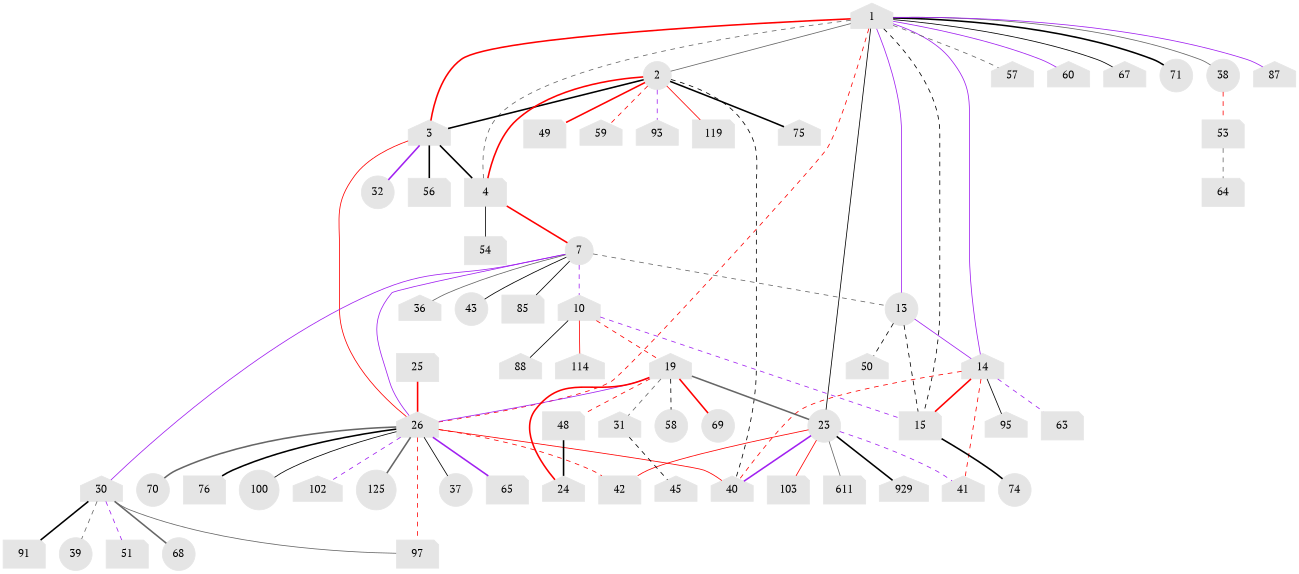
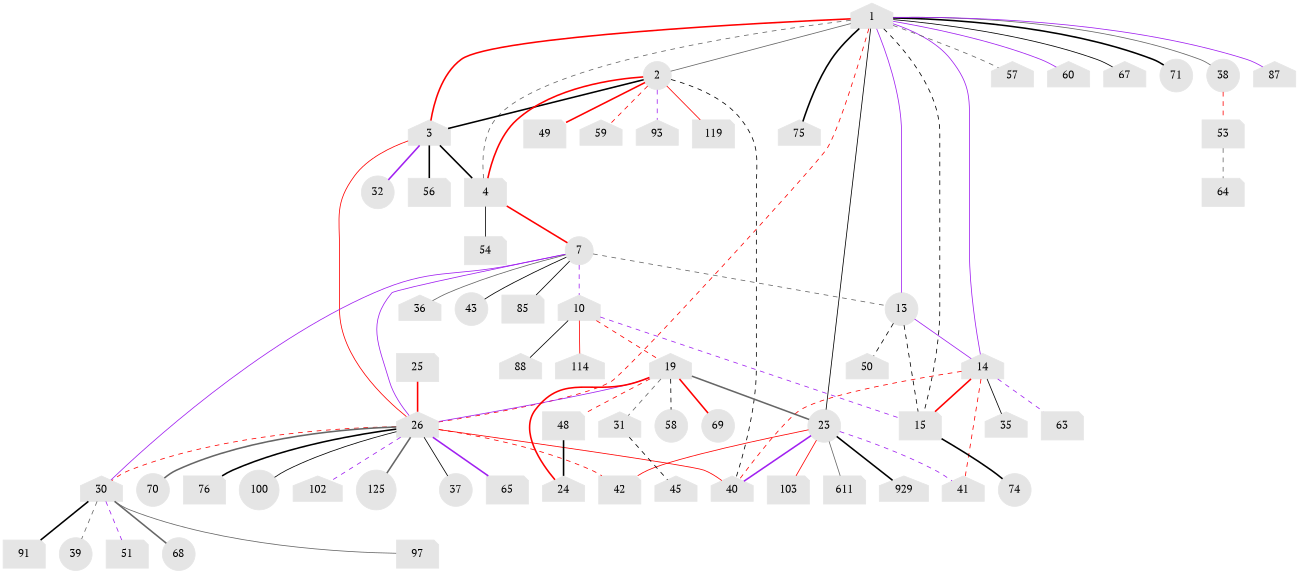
edge "2" -- "75": now "1" -- "75"
node "95": label "95" -> "35"
edge "26" -- "97": now "26" -- "30"
